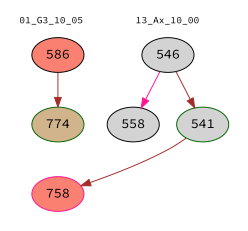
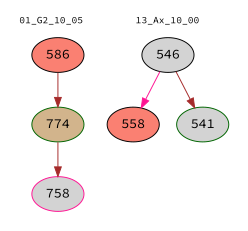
cluster "01_G3_10_05": label "01_G3_10_05" -> "01_G2_10_05"
node "558": fillcolor lightgrey -> salmon
edge "541" -> "758": now "774" -> "758"
node "758": fillcolor salmon -> lightgrey
